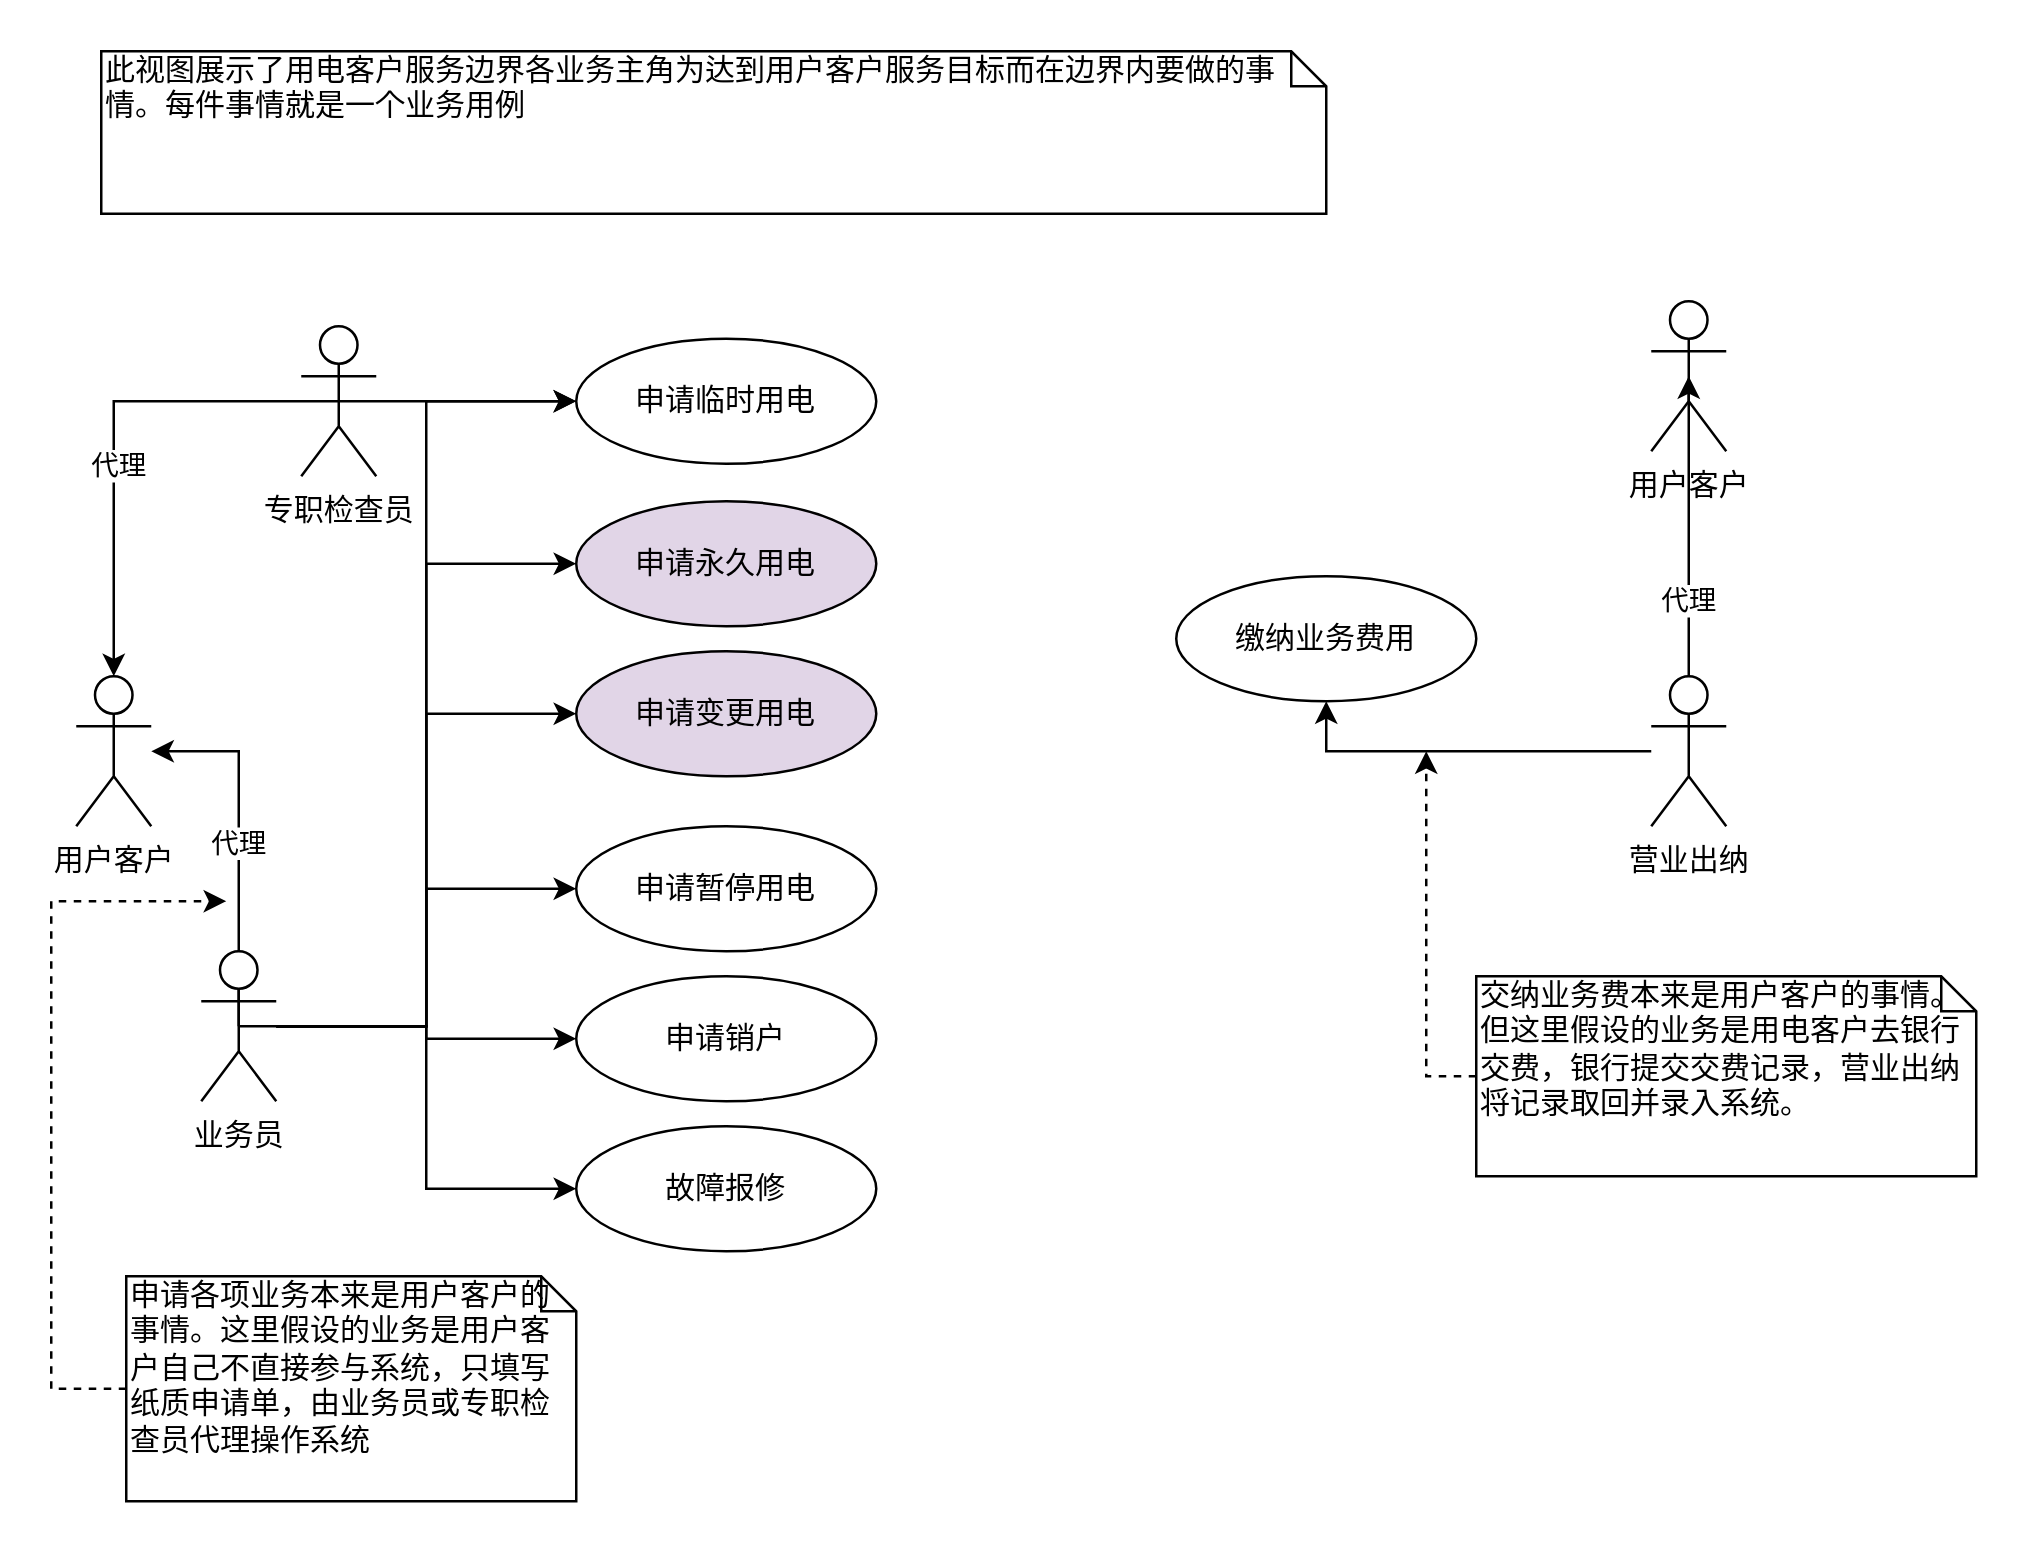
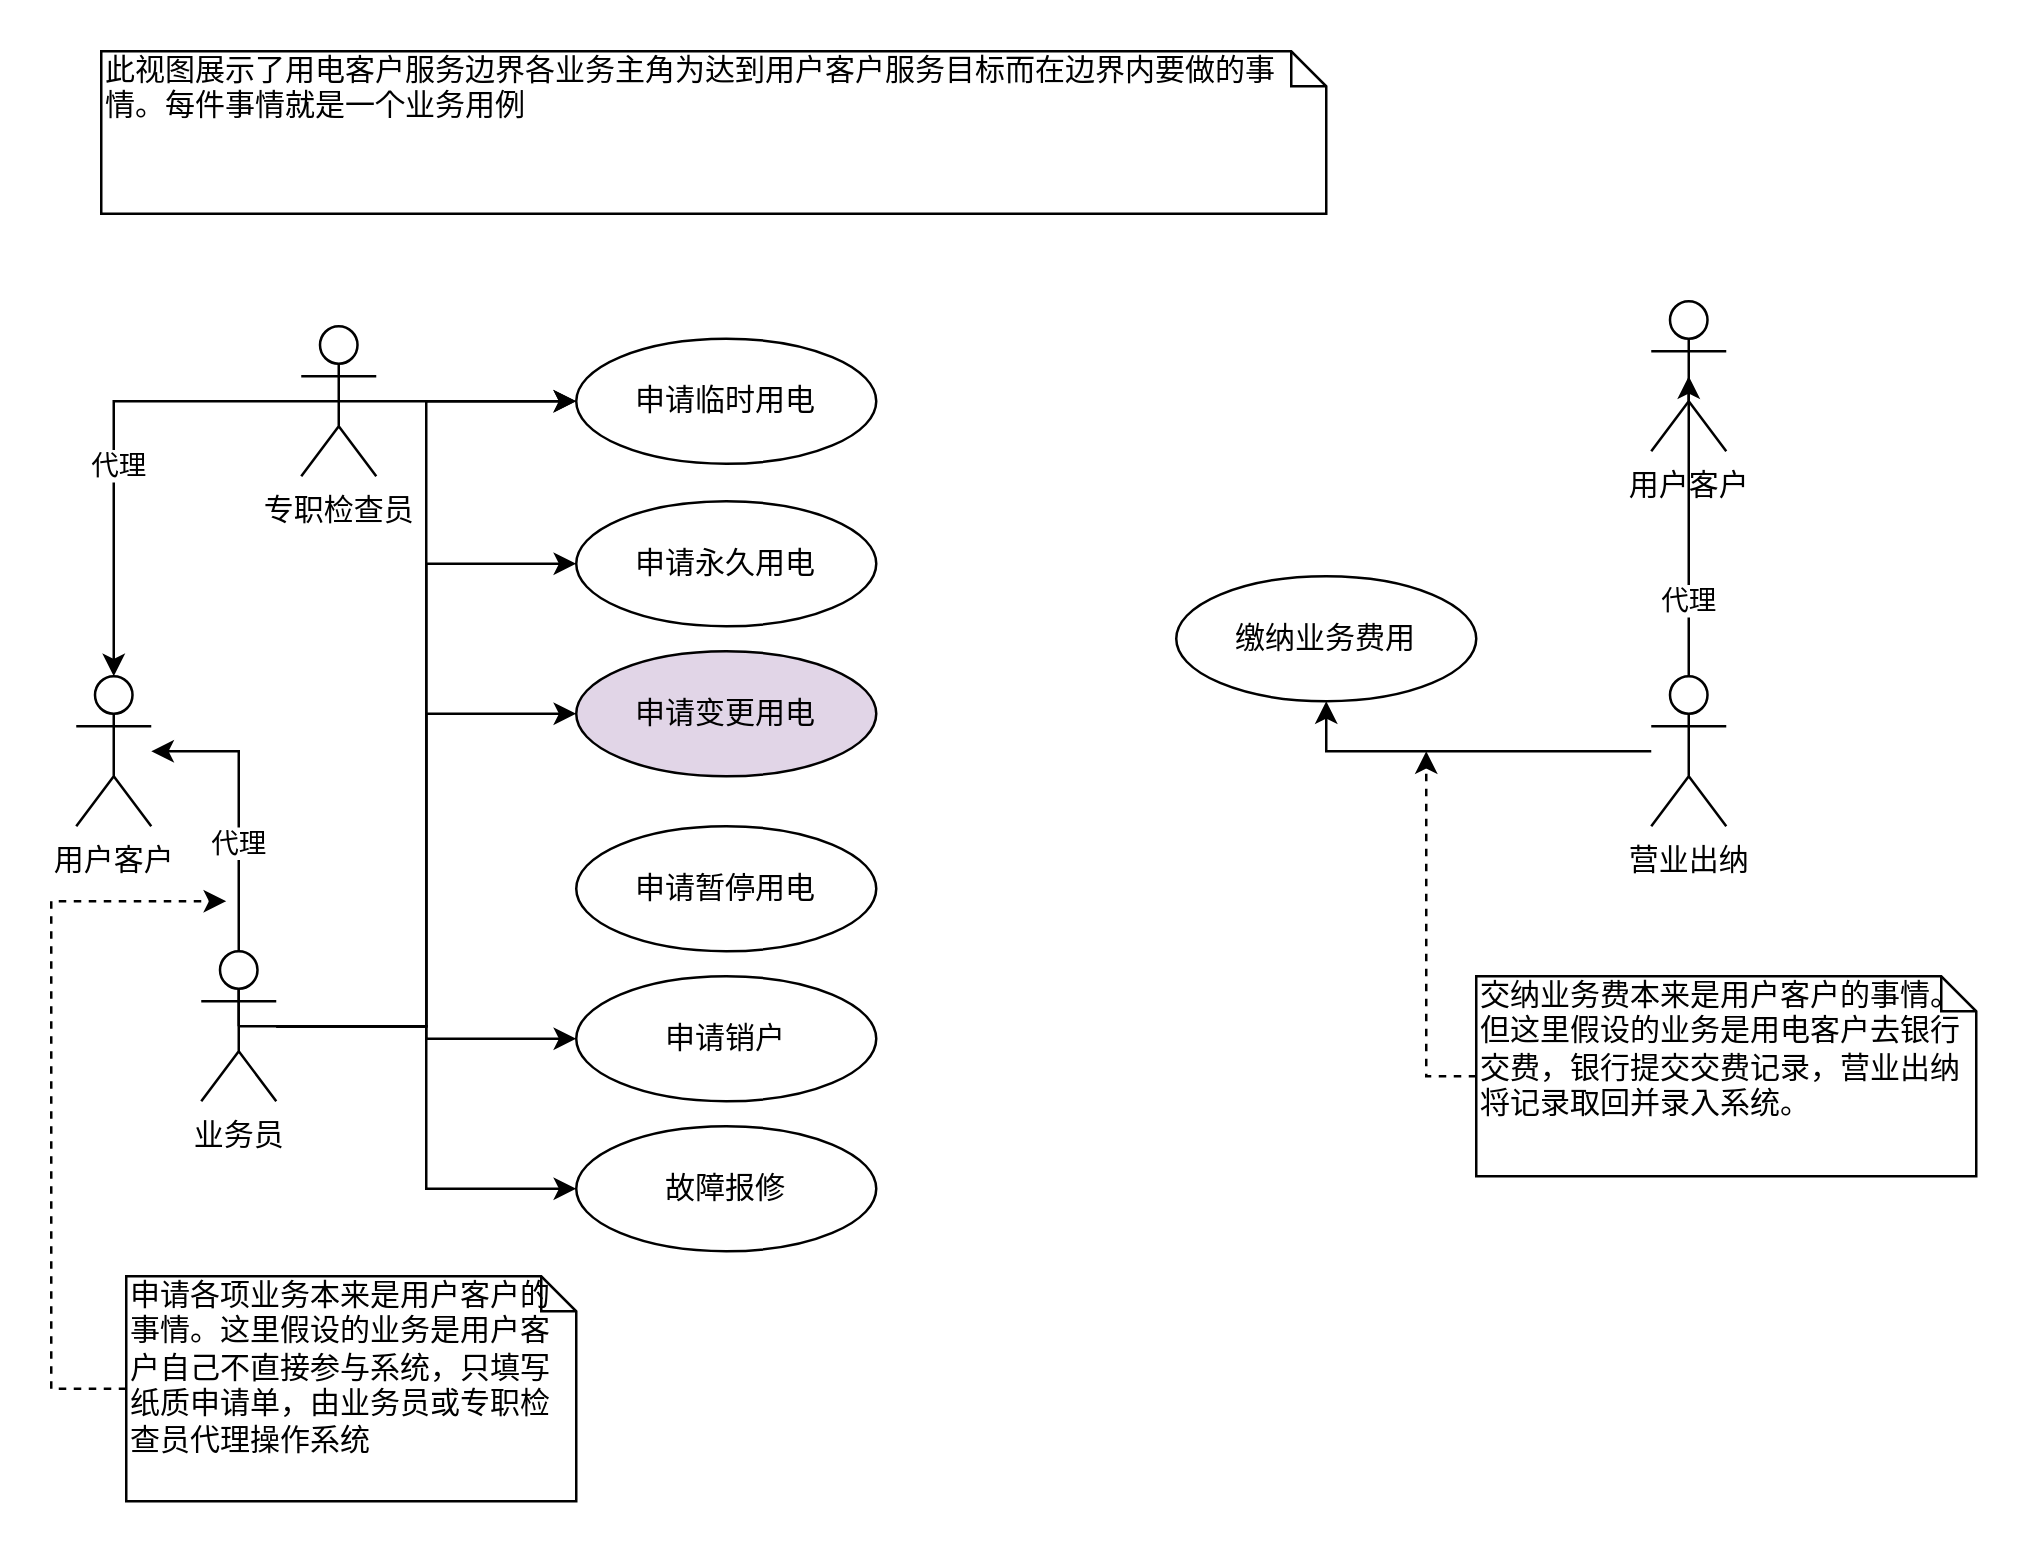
node "申请永久用电": fillcolor #e1d5e7 -> #ffffff
edge "业务员" -> "申请暂停用电": removed
